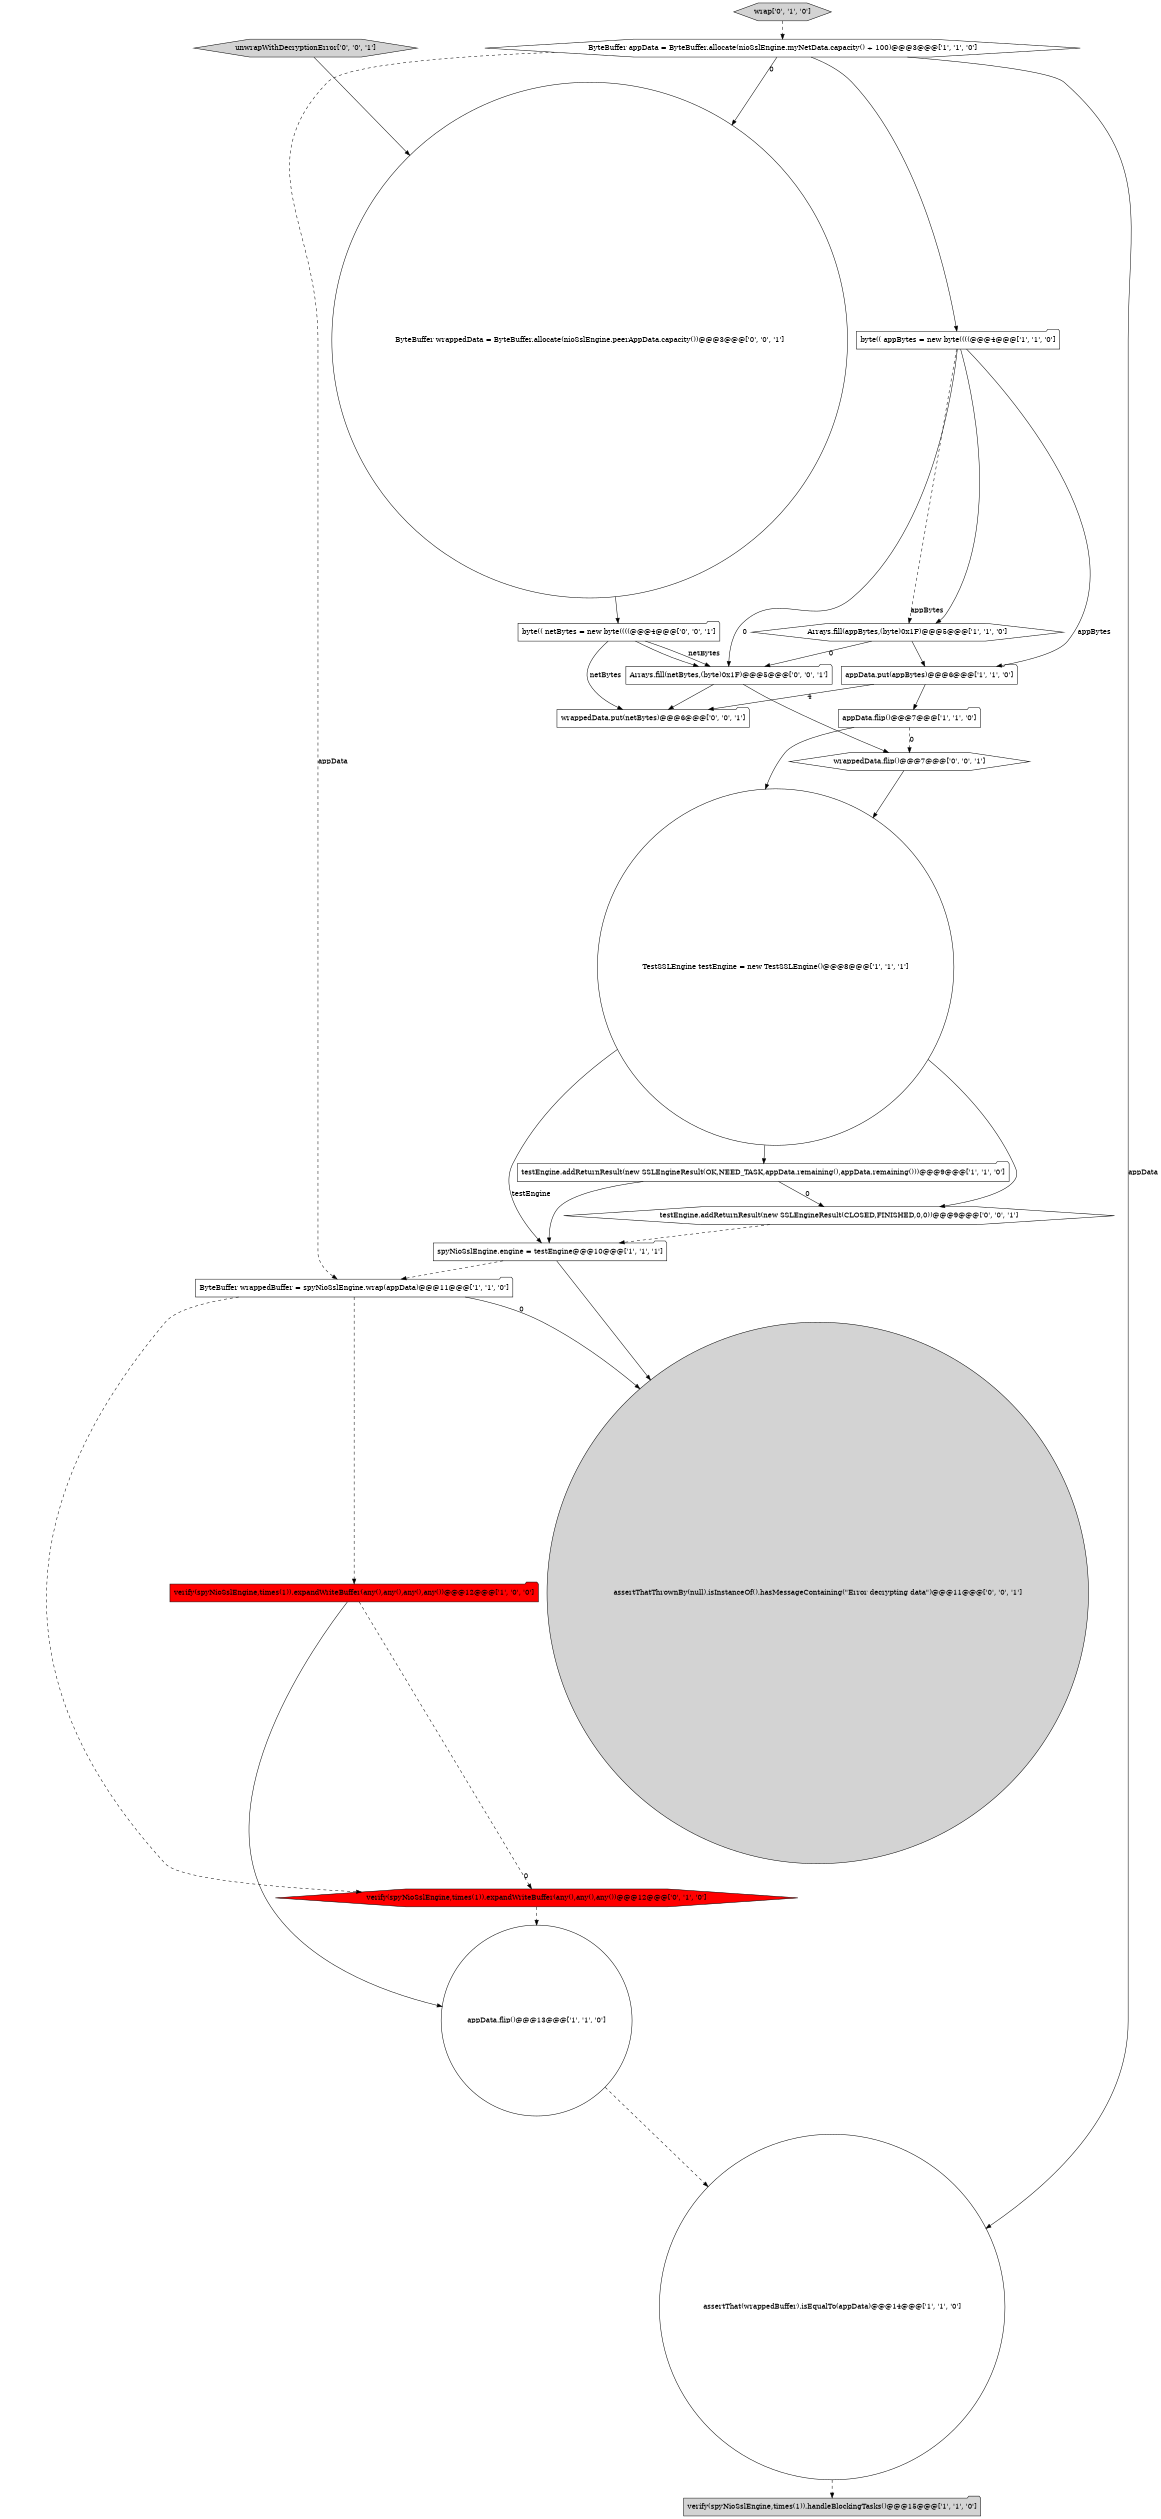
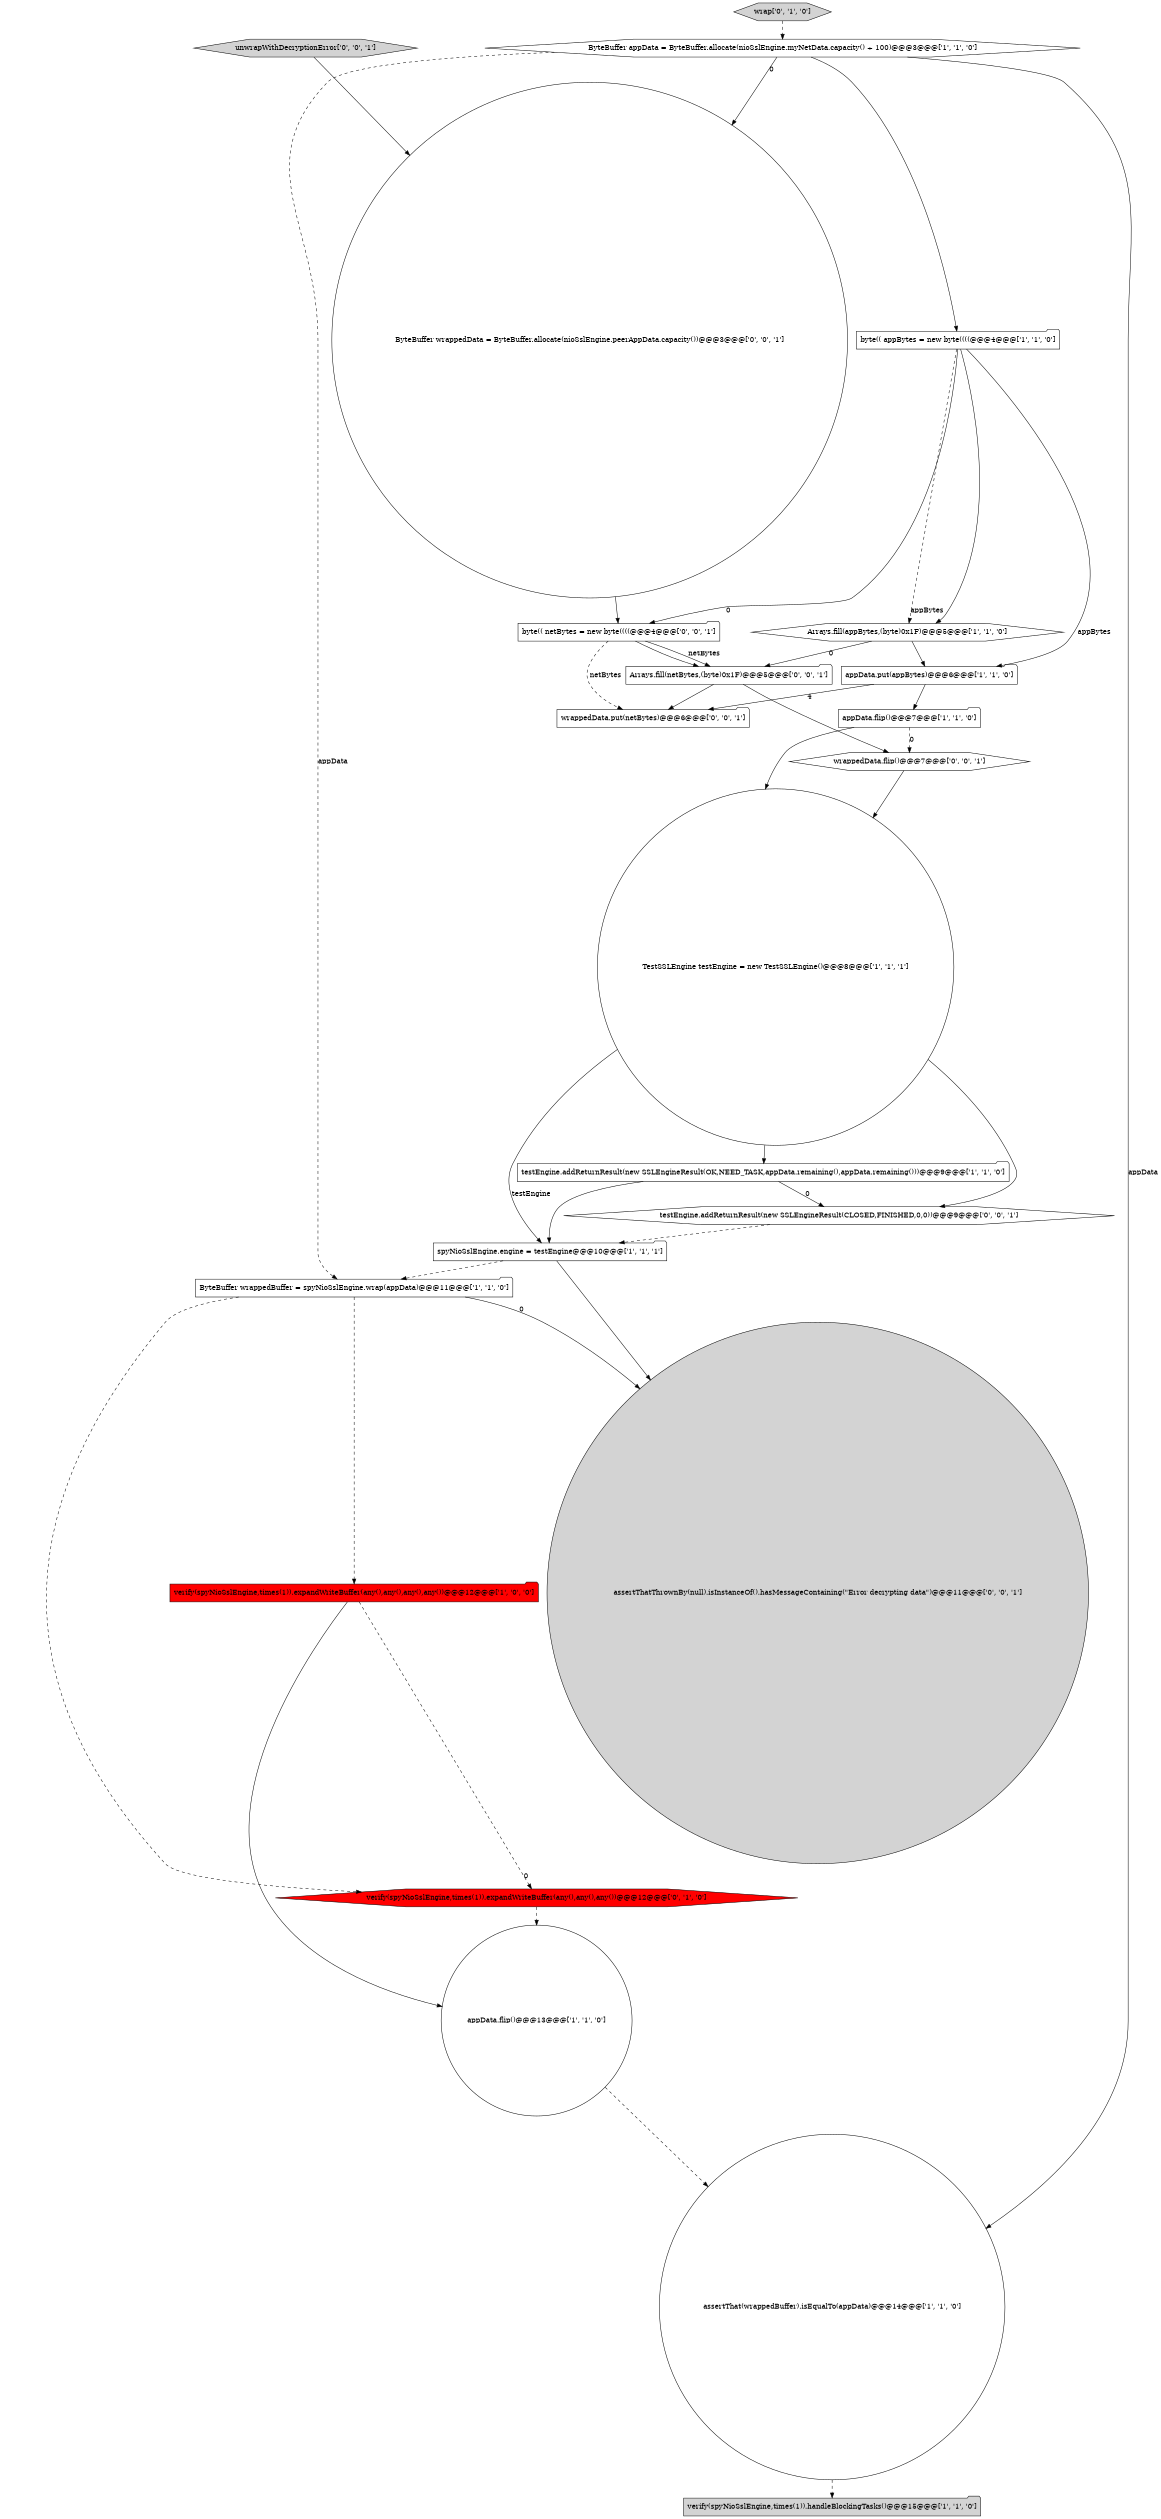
edge "byte(( appBytes = new byte((((@@@4@@@['1', '1', '0']" -> "Arrays.fill(netBytes,(byte)0x1F)@@@5@@@['0', '0', '1']": now "byte(( appBytes = new byte((((@@@4@@@['1', '1', '0']" -> "byte(( netBytes = new byte((((@@@4@@@['0', '0', '1']"
edge "byte(( netBytes = new byte((((@@@4@@@['0', '0', '1']" -> "wrappedData.put(netBytes)@@@6@@@['0', '0', '1']": style solid -> dashed
